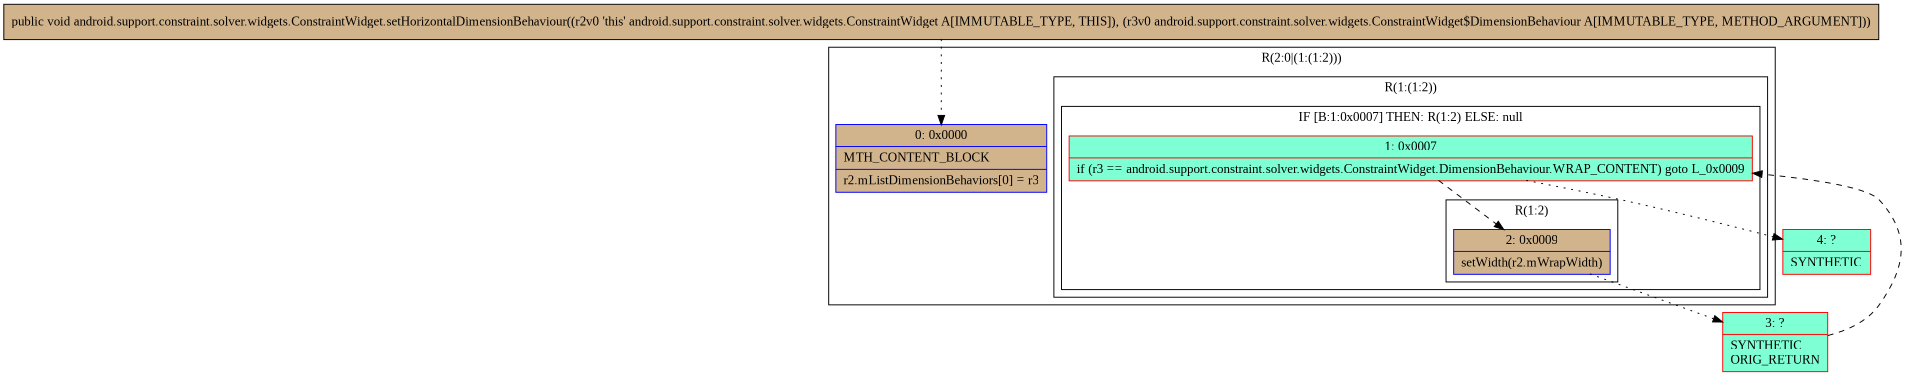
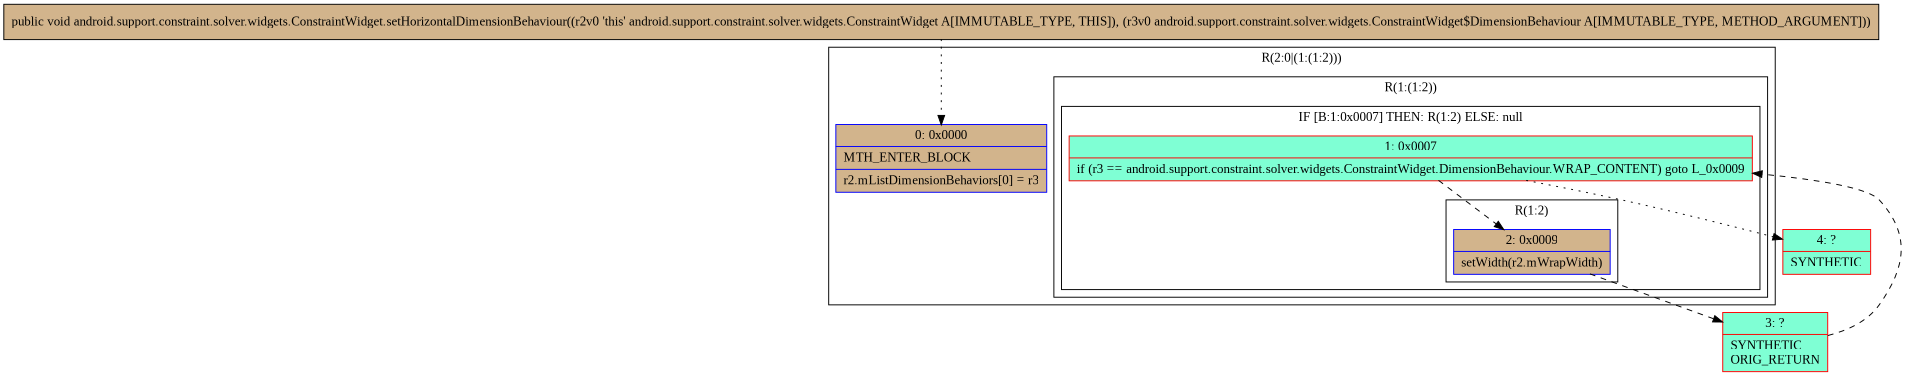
node "0: 0x0000": text "MTH_CONTENT_BLOCK" -> "MTH_ENTER_BLOCK"
edge "2: 0x0009" -> "3: ?": style dotted -> dashed
